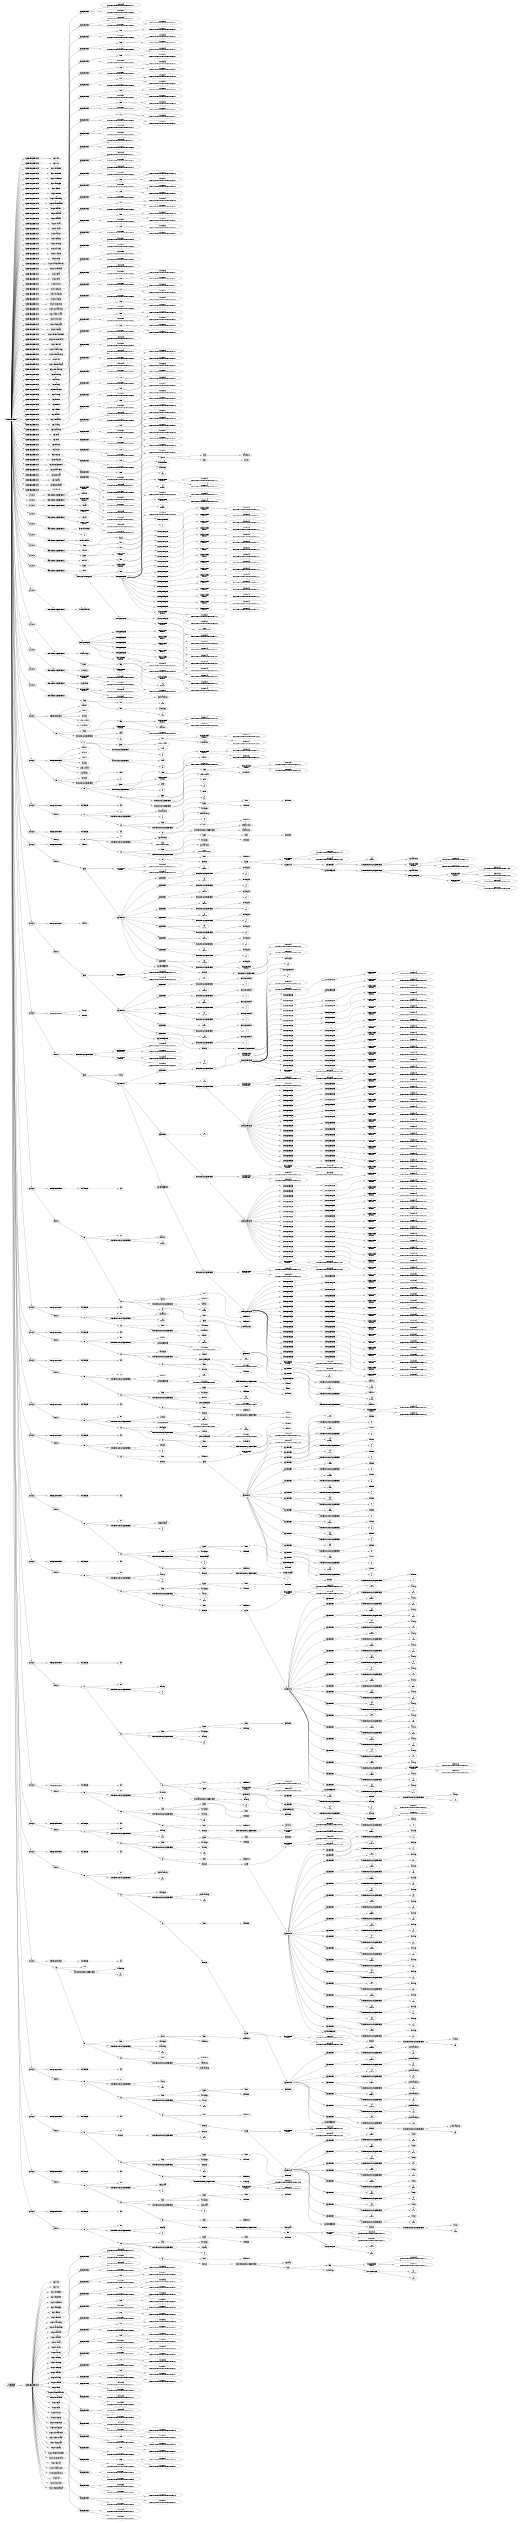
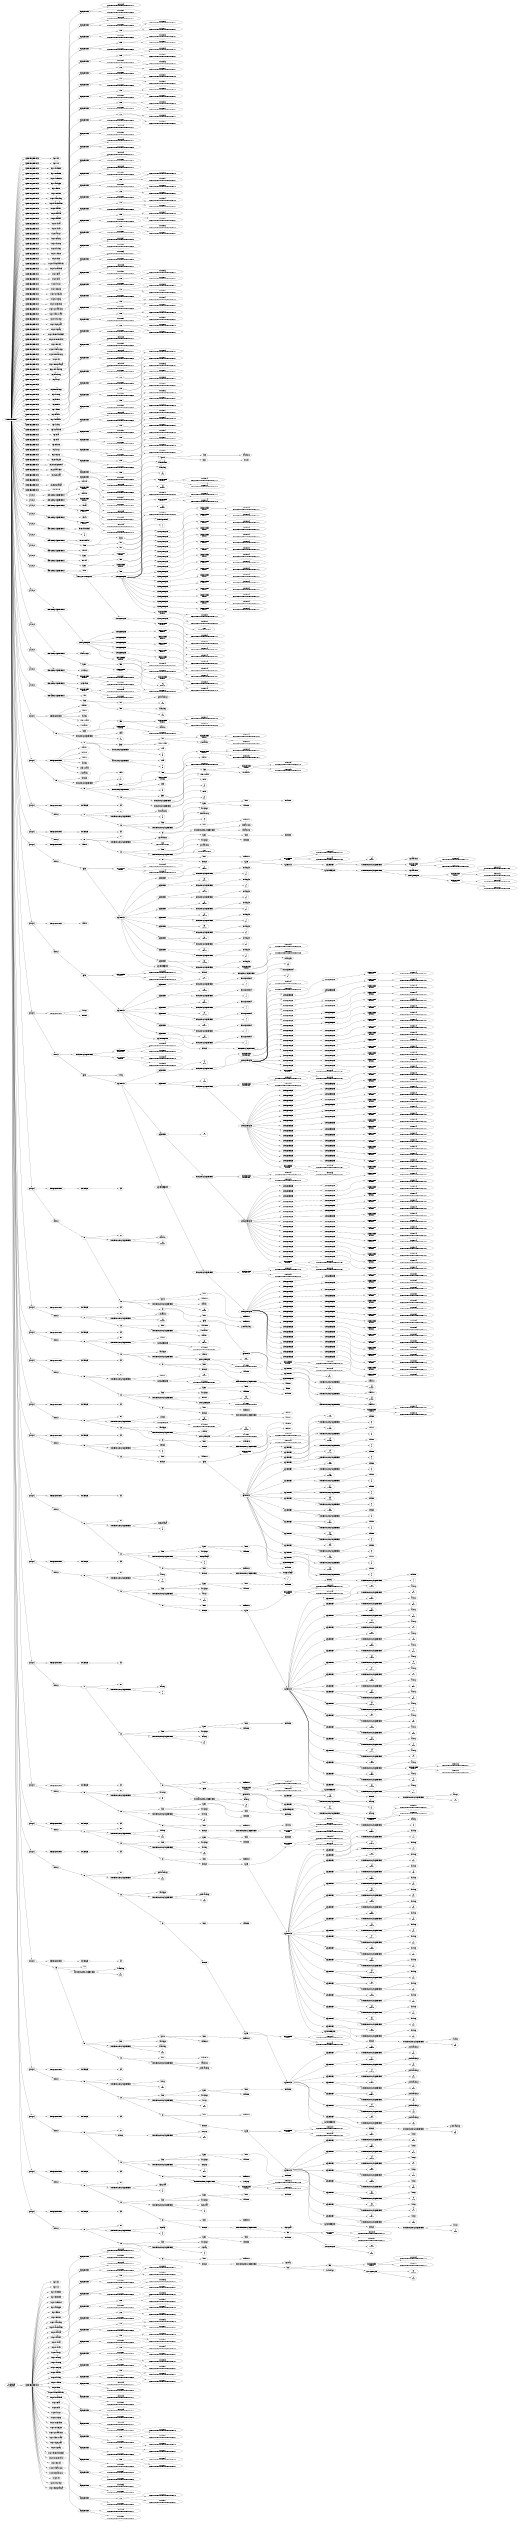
node "reg mac_op": removed
node "reg sig_trap": removed
node "rf_addra": added
node "branch_addrofs": removed
node "rfe": added
node "00000008": text "00000000000000000000000000001000" -> "50000000000000000000000000001000"
node "00000007": text "00000000000030000000000000000111" -> "00000000000000000000000000000111"
node "00000018": text "00300000000000000000000000011000" -> "00000000000000000000000000011000"
